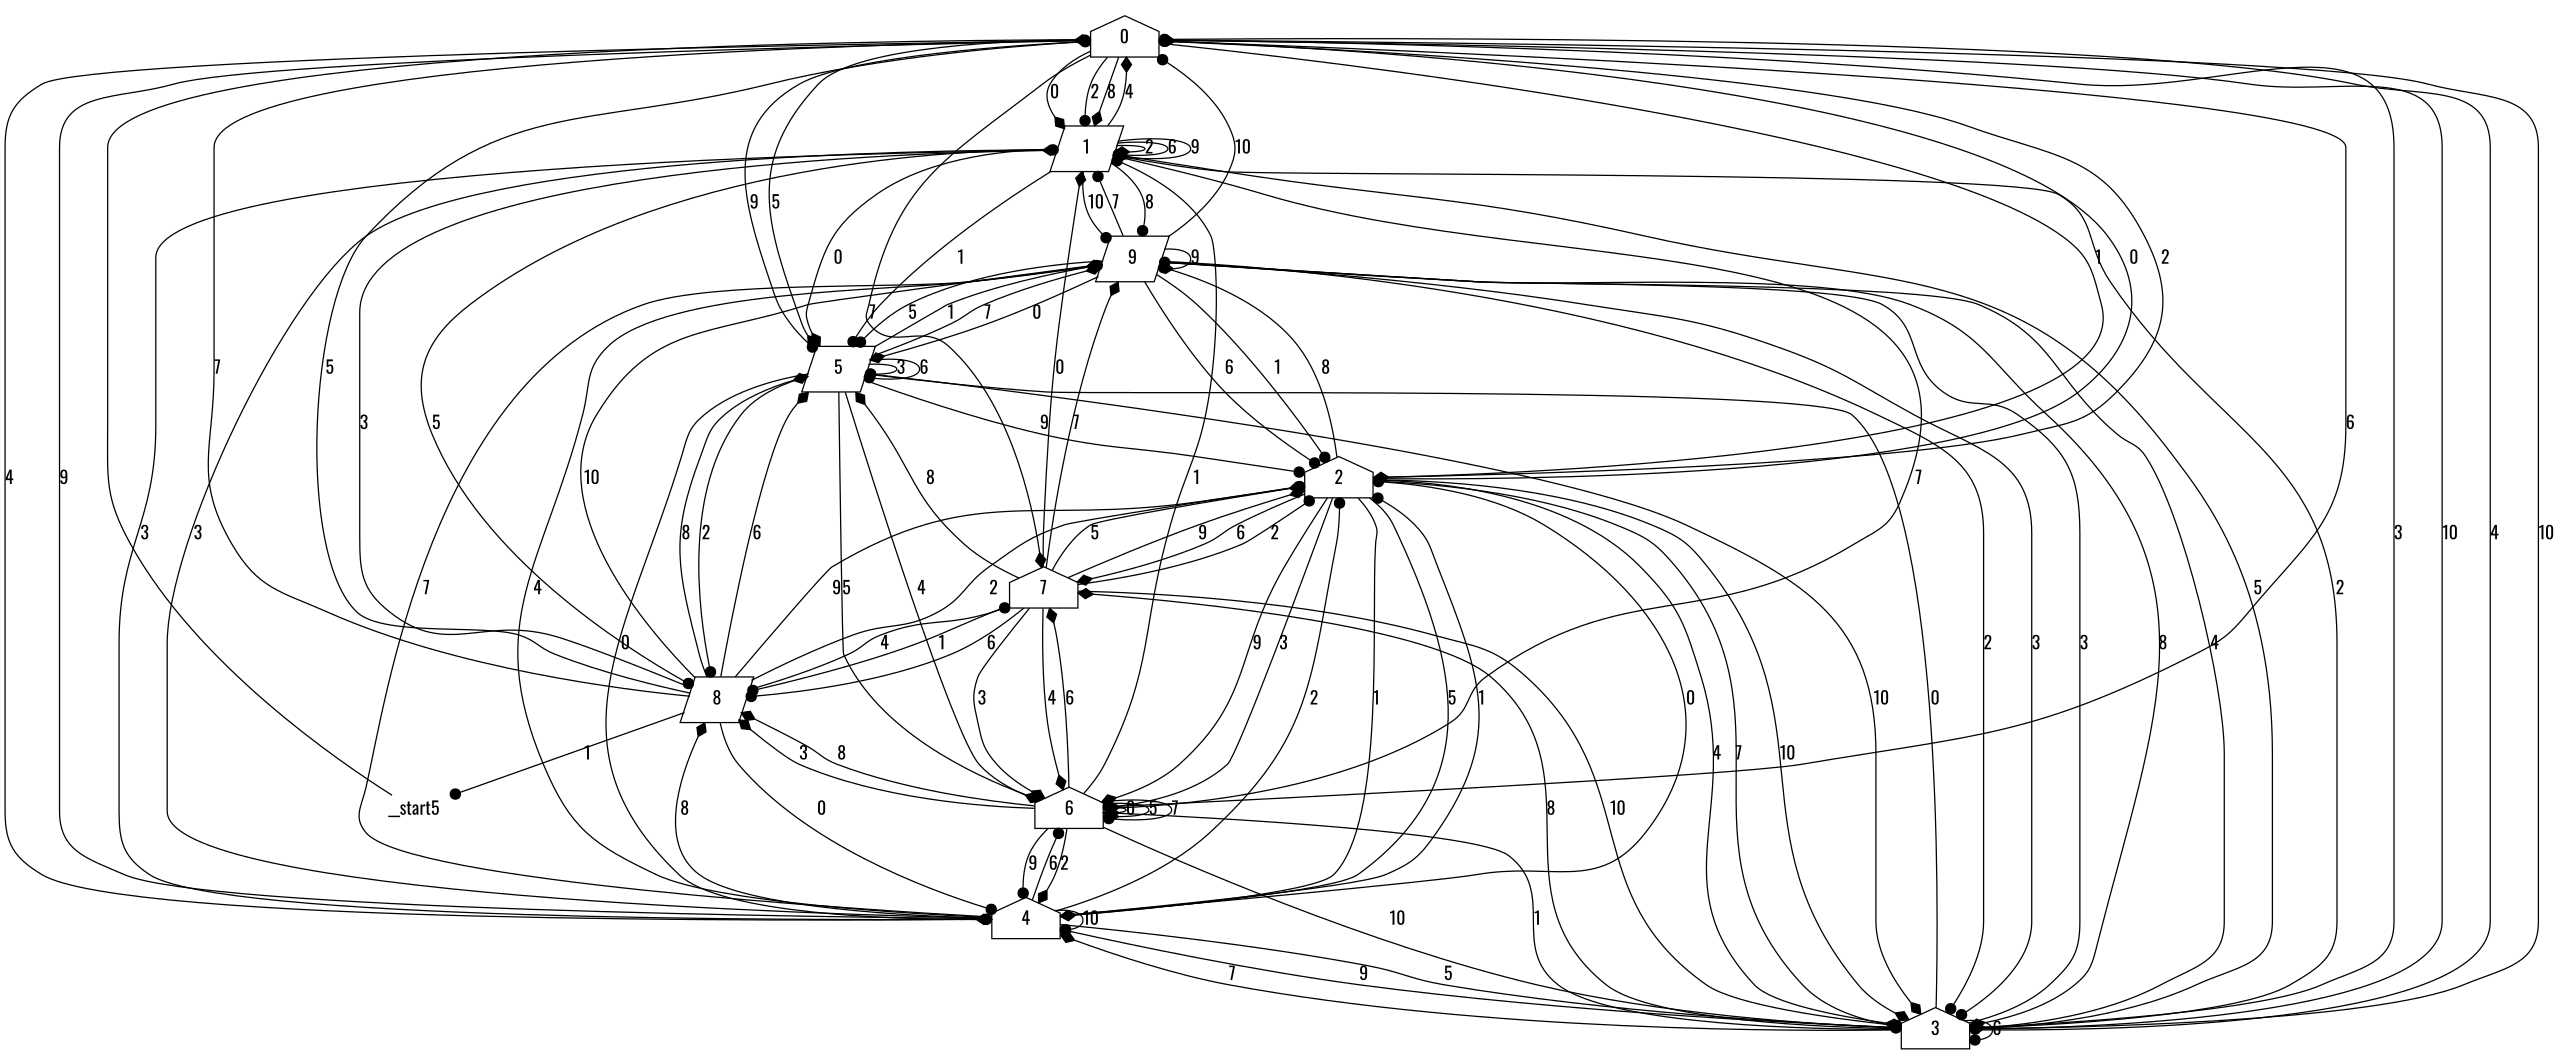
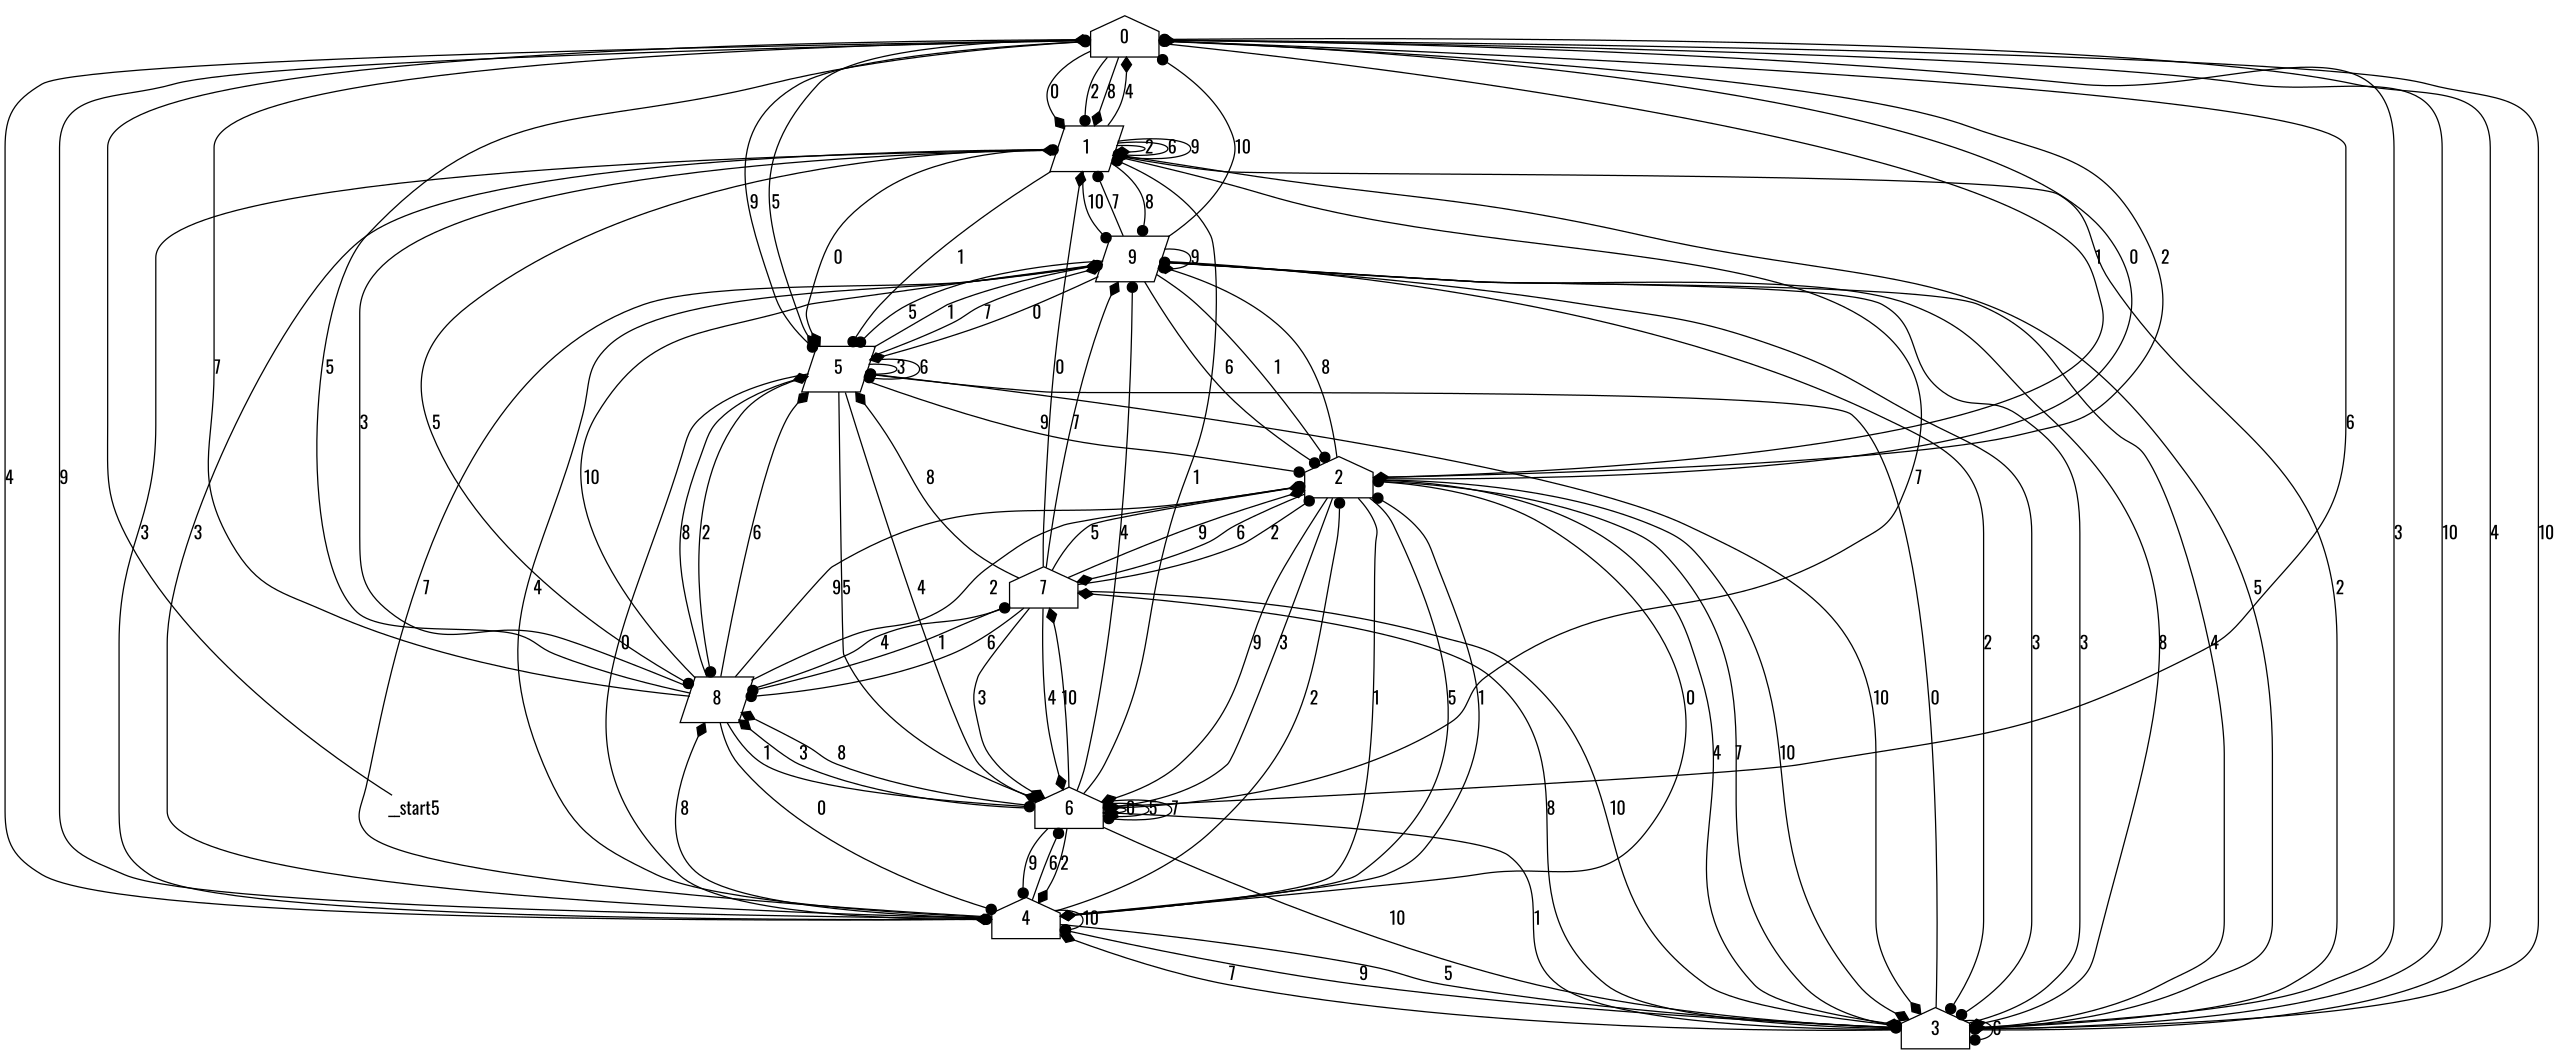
edge "0" -> "7": removed, label "7"
edge "6" -> "9": added, label "4"
edge "6" -> "7": label "6" -> "10"
edge "8" -> "__start5": now "8" -> "6"
